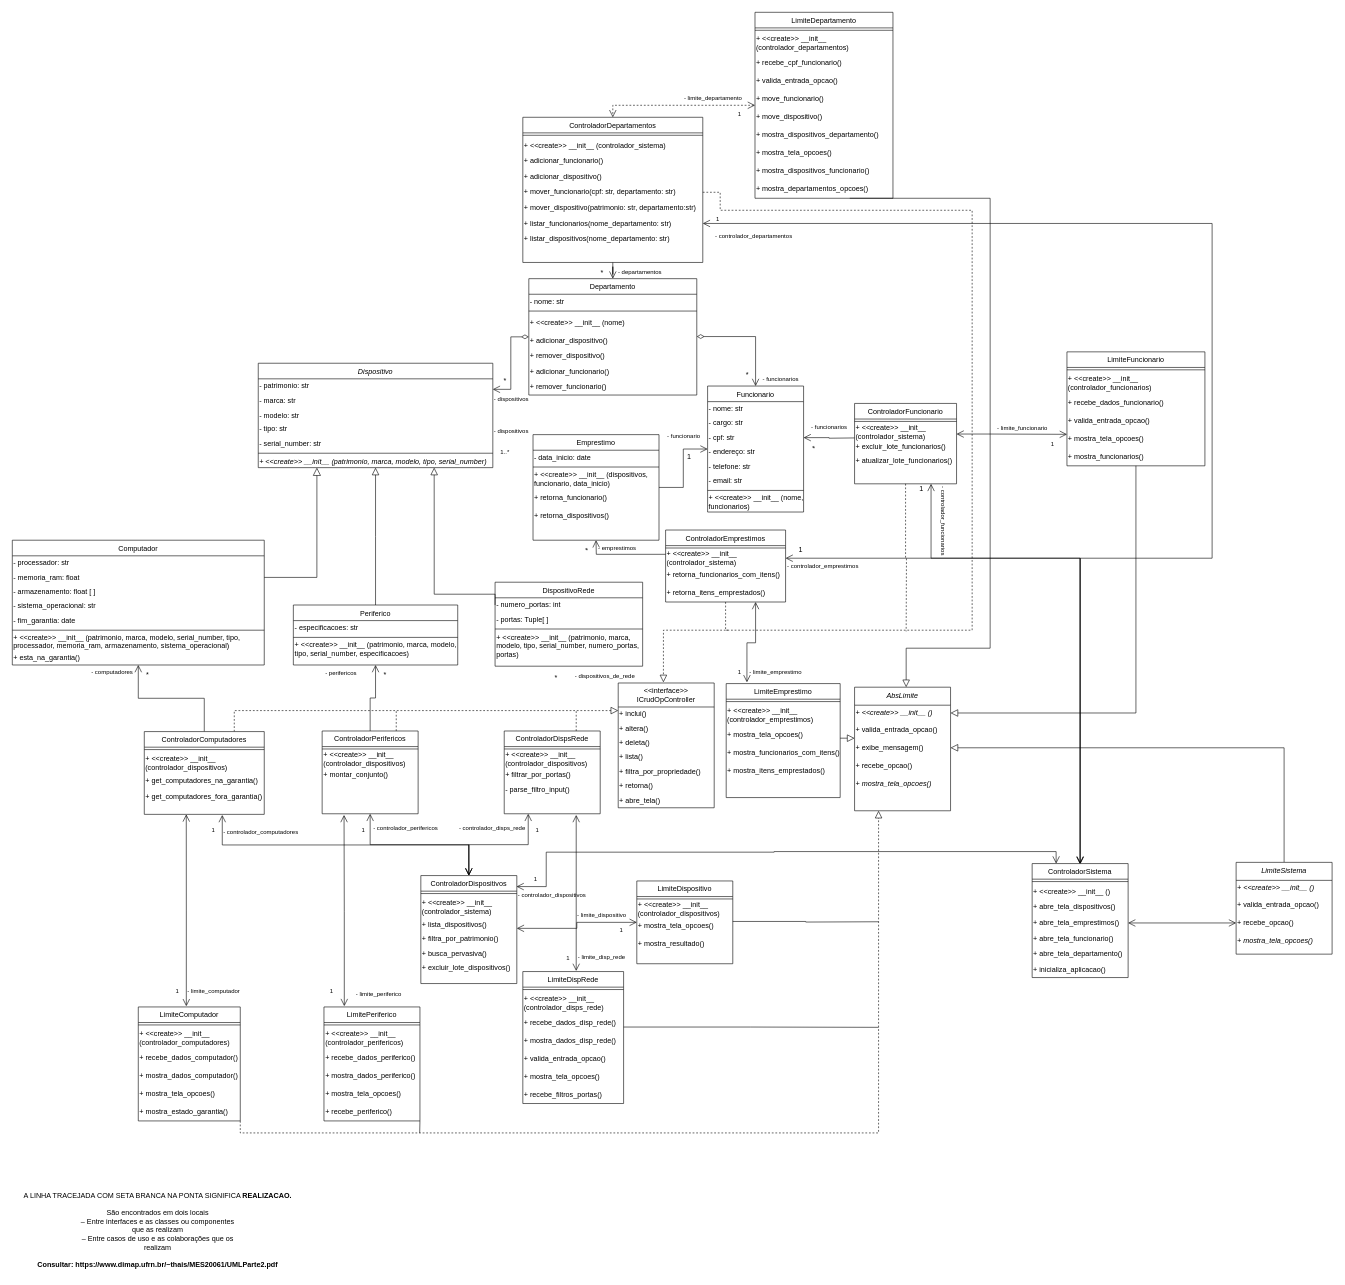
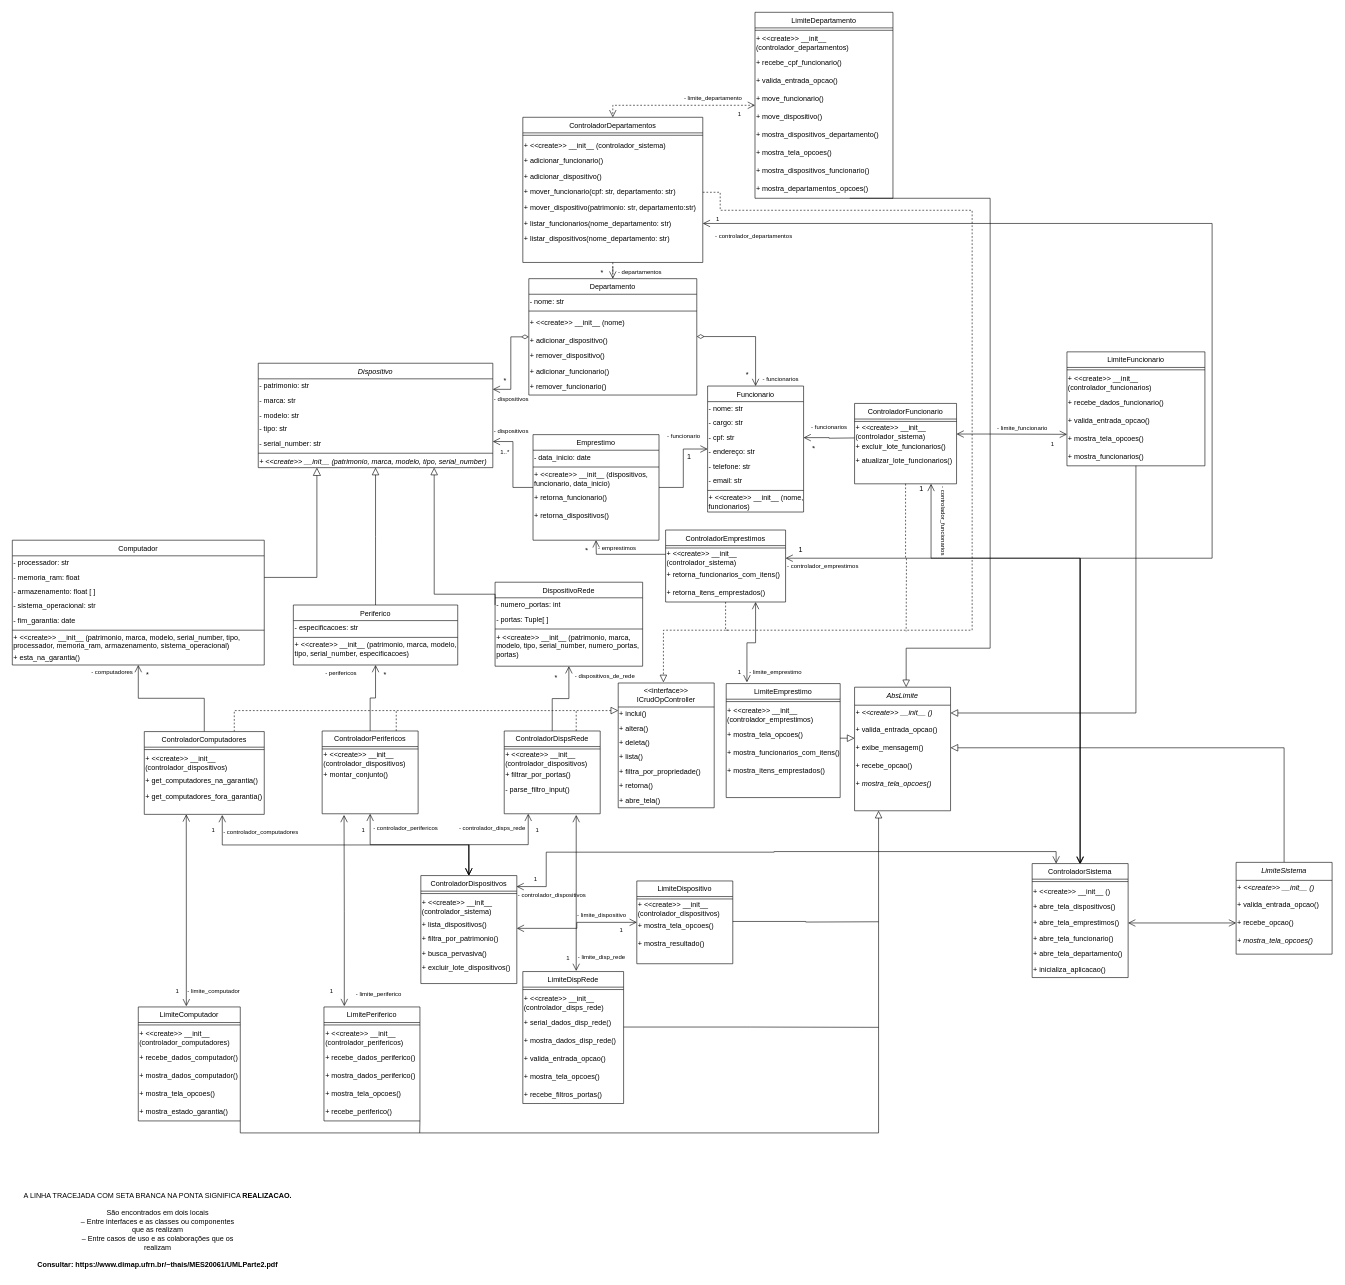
edge "ControladorDepartamentos" -> "Departamento": style solid -> dashed
edge "Emprestimo" -> "Dispositivo": added
edge "ControladorDispsRede" -> "DispositivoRede": added
node "+ recebe_dados_disp_rede()": label "+ recebe_dados_disp_rede()" -> "+ serial_dados_disp_rede()"
edge "LimiteComputador" -> "AbsLimite": style dashed -> solid
